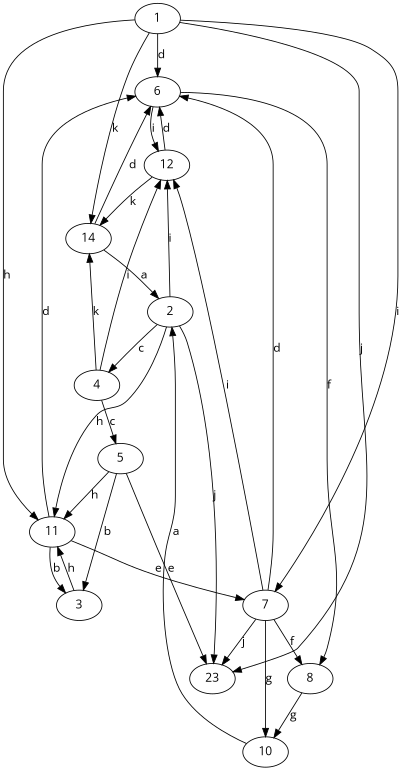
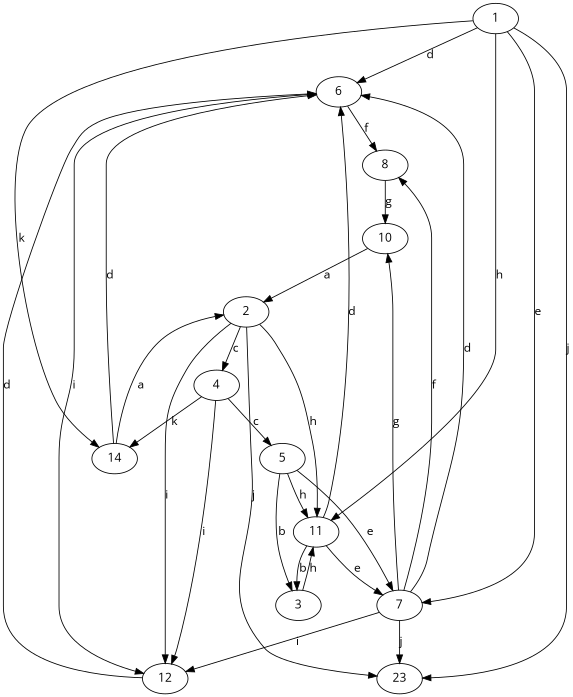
edge "12" -> "14": removed, label "k"
edge "1" -> "7": label "i" -> "e"
edge "5" -> "23": now "5" -> "7"
